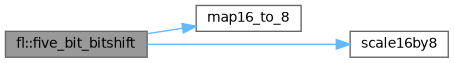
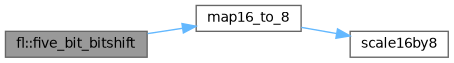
edge "fl::five_bit_bitshift" -> "scale16by8": now "map16_to_8" -> "scale16by8"
